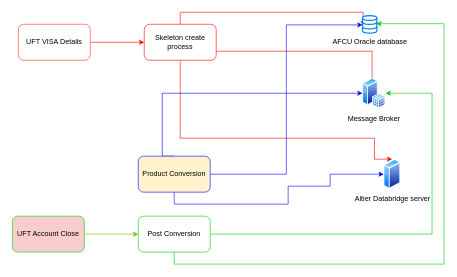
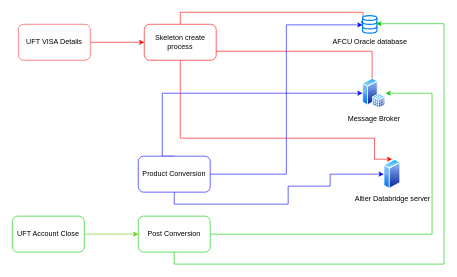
node "Product Conversion": fillcolor #fff2cc -> #ffffff
node "UFT Account Close": fillcolor #f8cecc -> #ffffff
